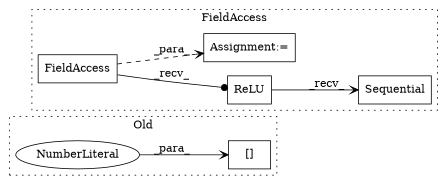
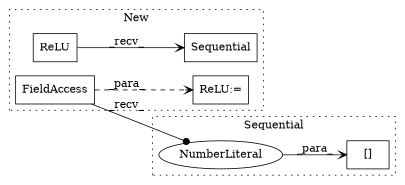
cluster "FieldAccess": label "FieldAccess" -> "New"
node "Assignment:=": label "Assignment:=" -> "ReLU:="
edge "FieldAccess" -> "ReLU": now "FieldAccess" -> "NumberLiteral"
cluster "Old": label "Old" -> "Sequential"
